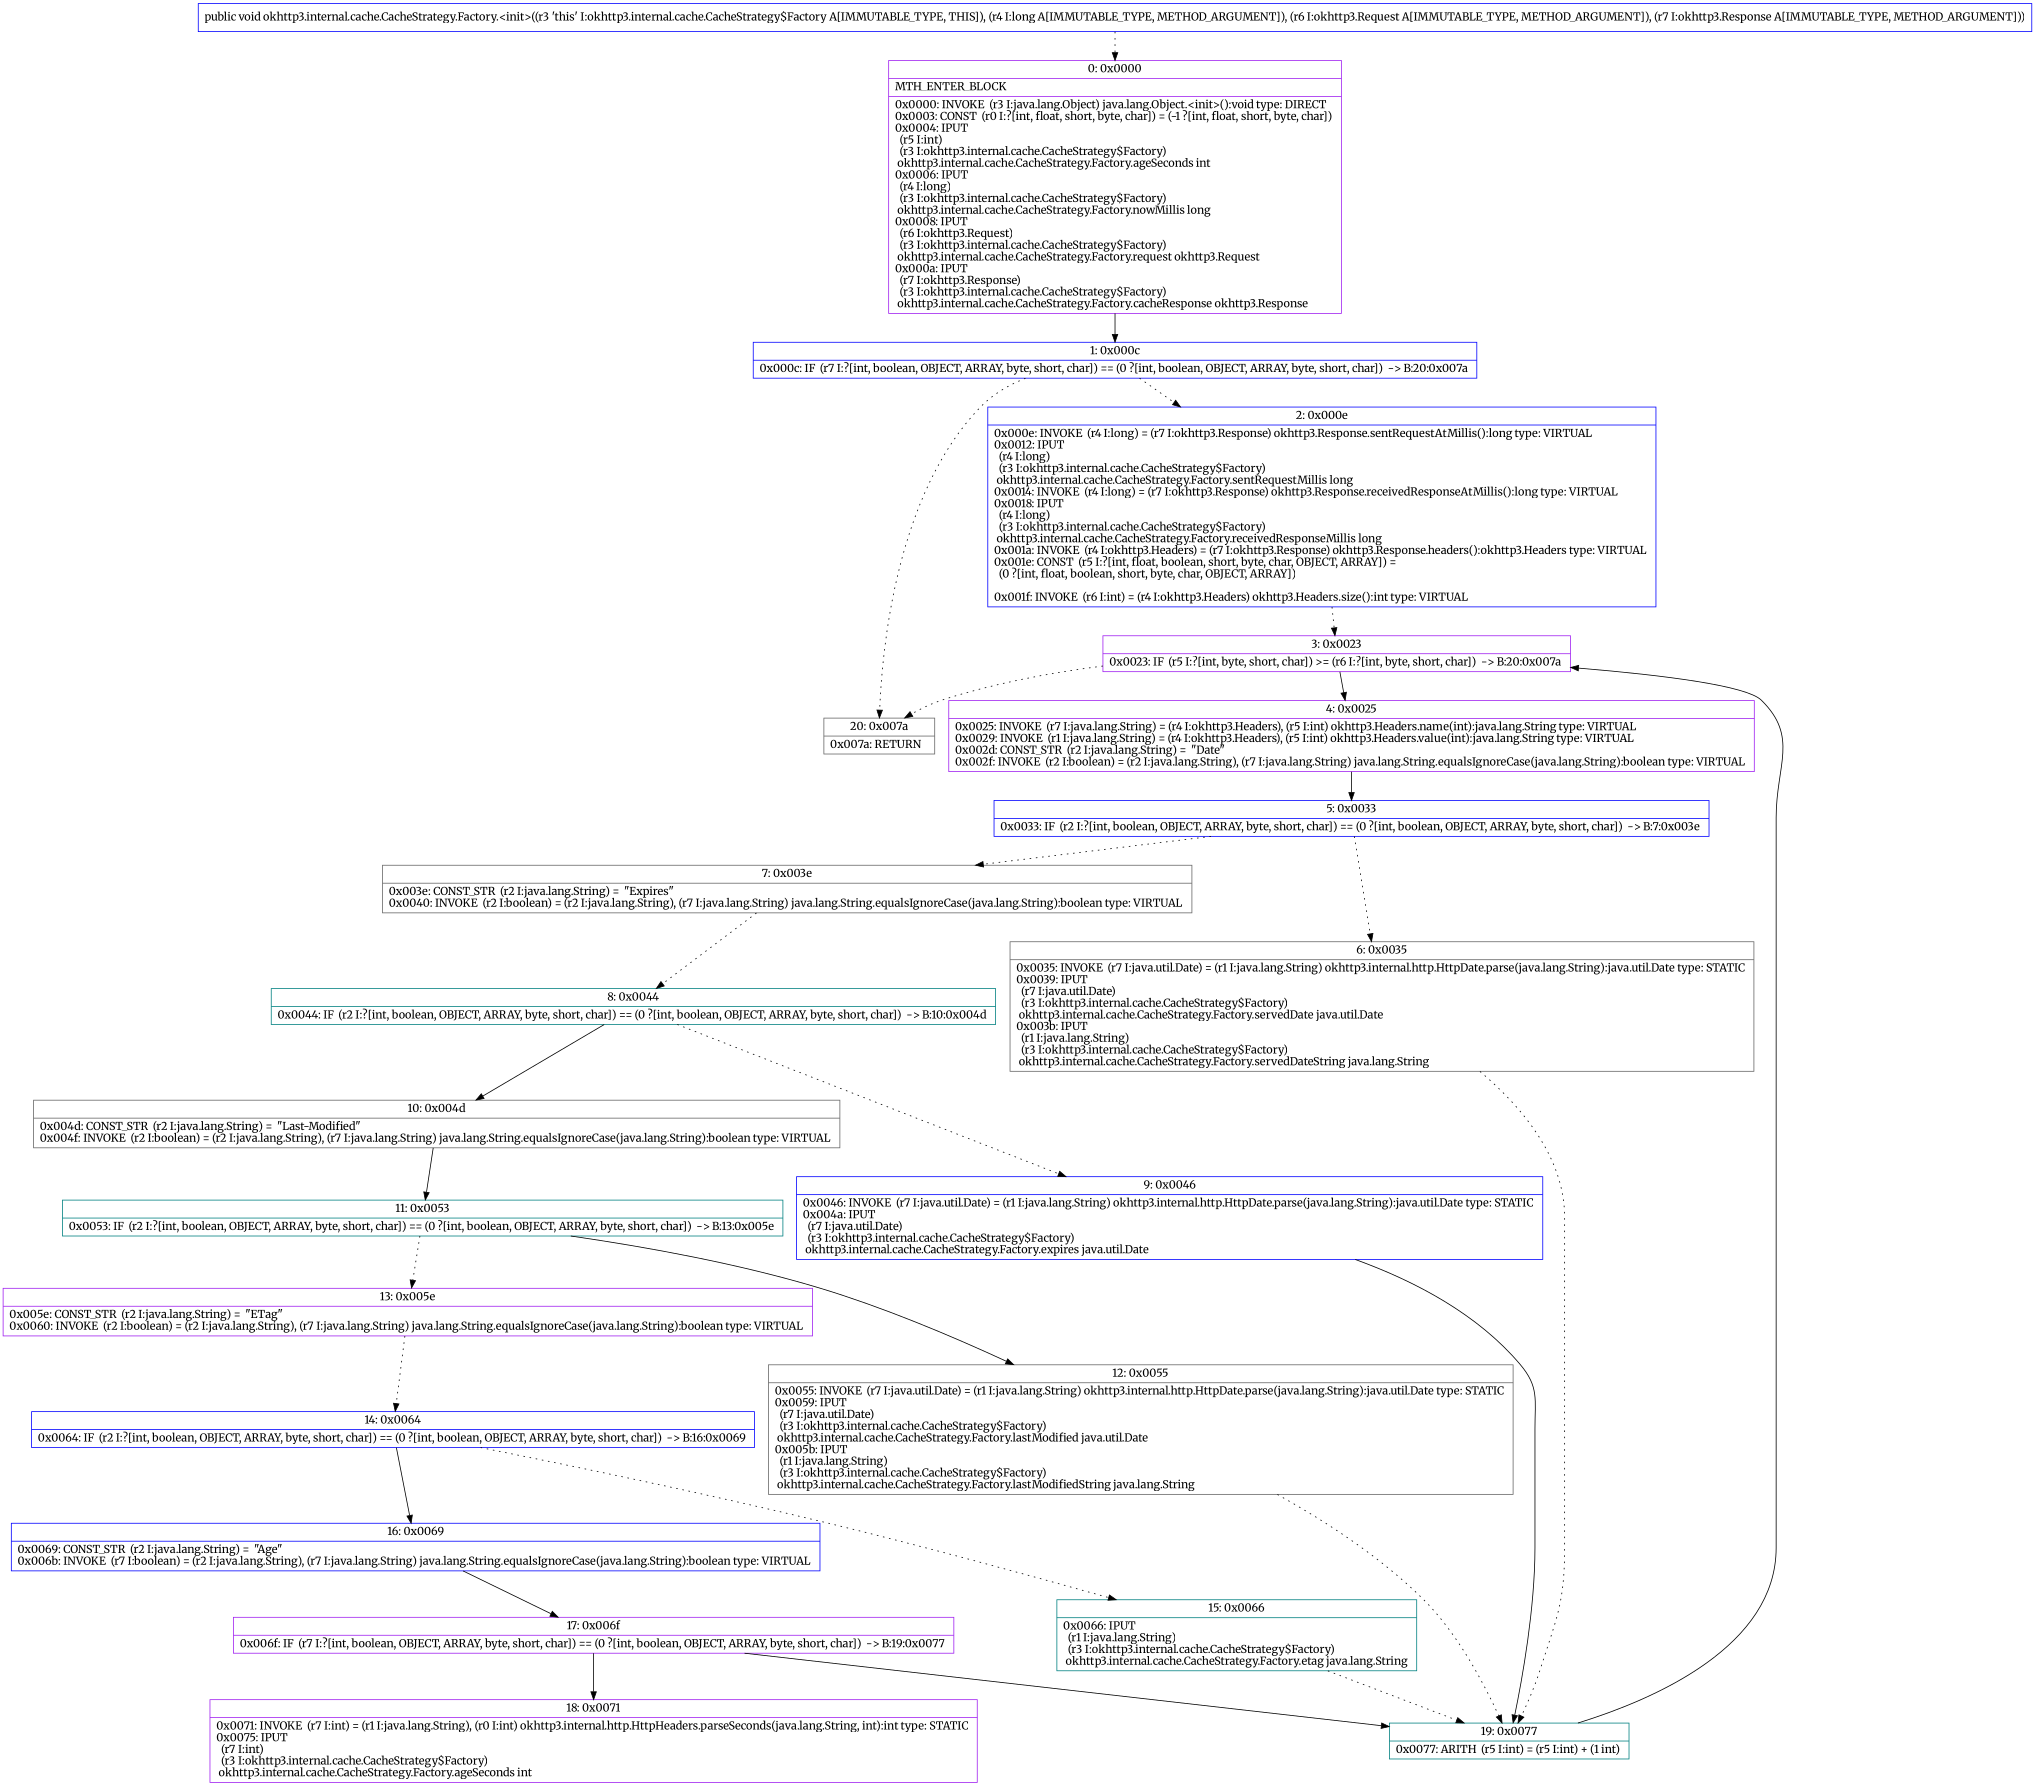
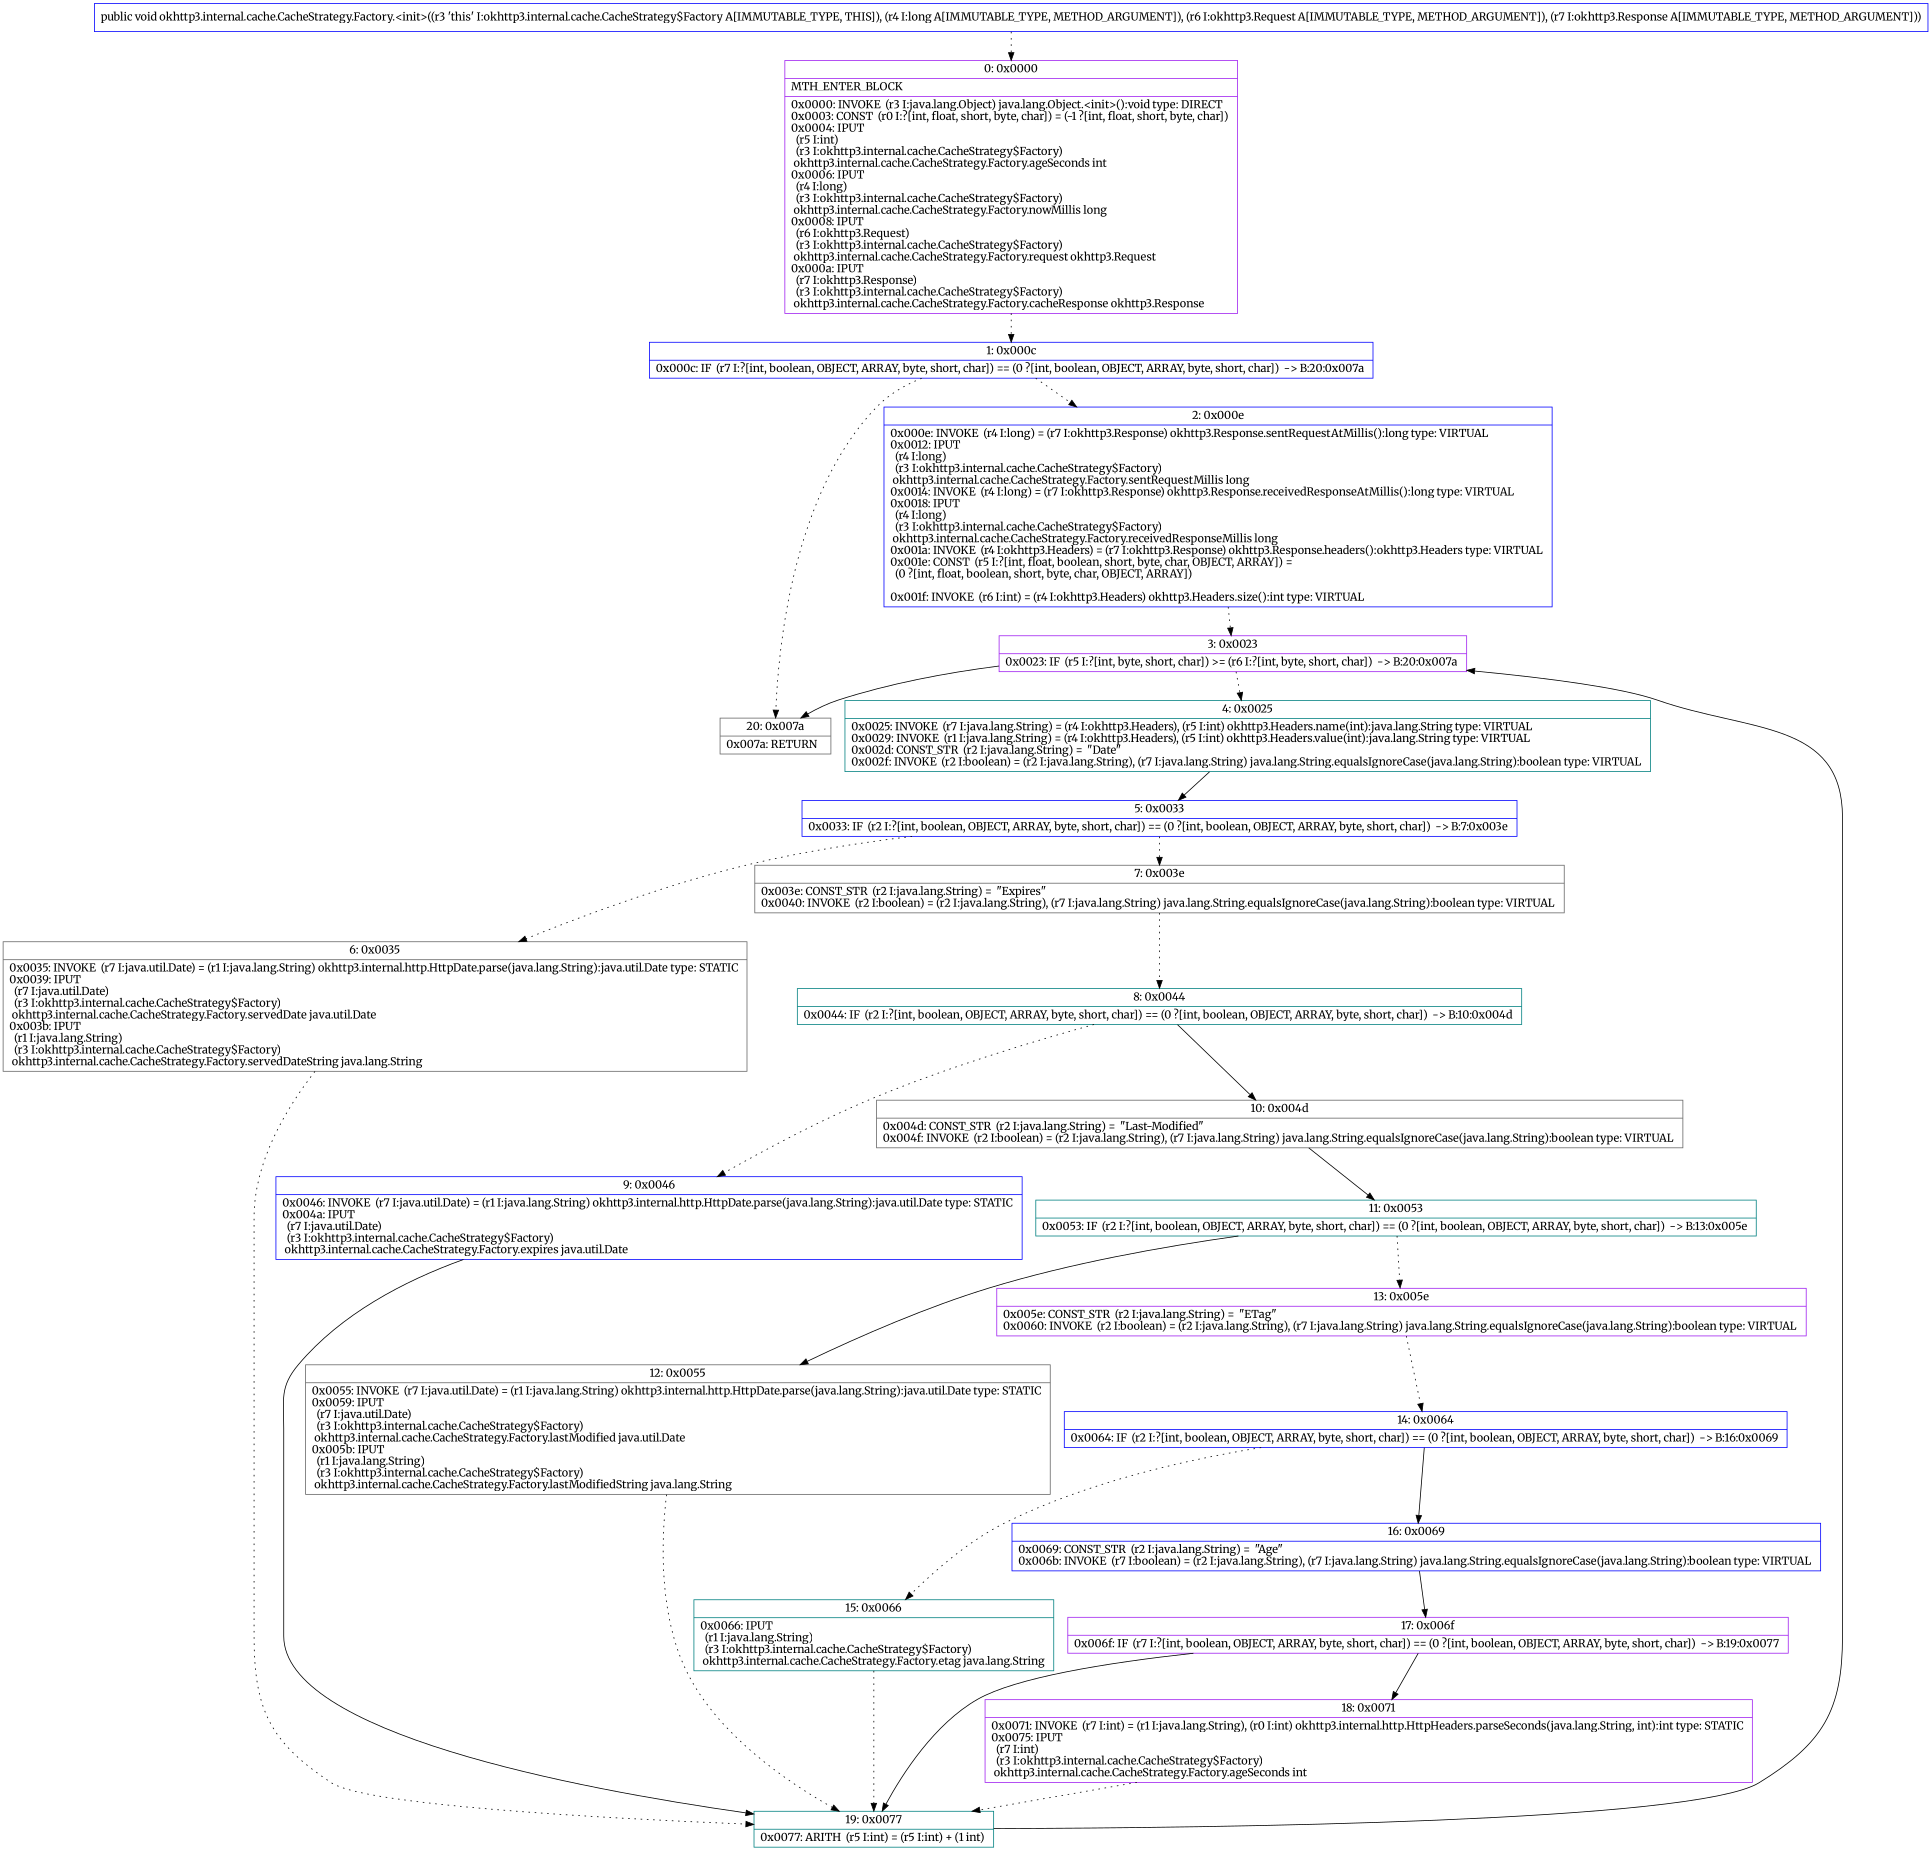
edge "0: 0x0000" -> "1: 0x000c": style solid -> dotted
edge "3: 0x0023" -> "4: 0x0025": style solid -> dotted
edge "3: 0x0023" -> "20: 0x007a": style dotted -> solid
node "4: 0x0025": color purple -> teal
edge "18: 0x0071" -> "19: 0x0077": added
